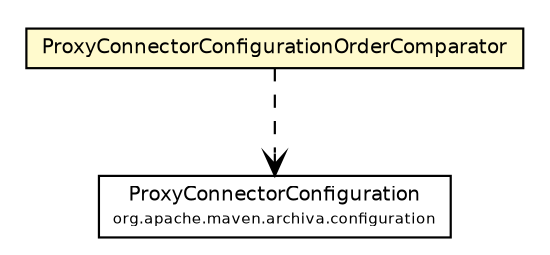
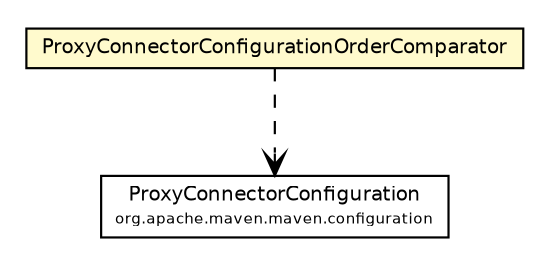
node "ProxyConnectorConfiguration": text "org.apache.maven.archiva.configuration" -> "org.apache.maven.maven.configuration"
